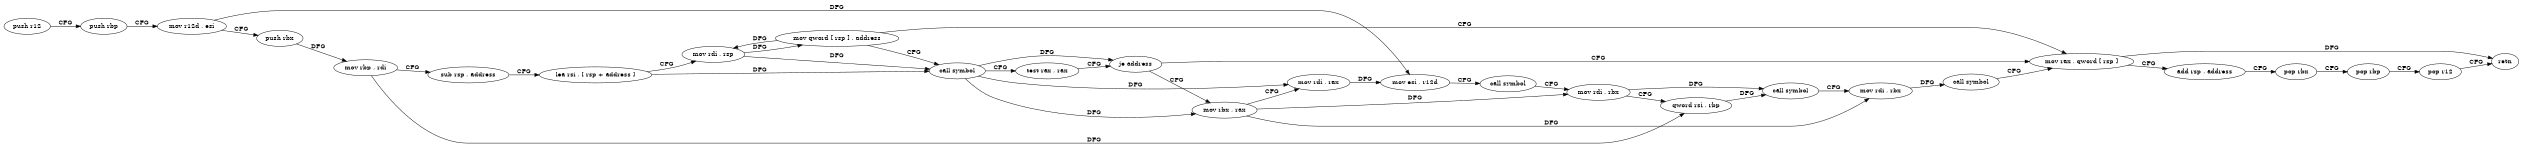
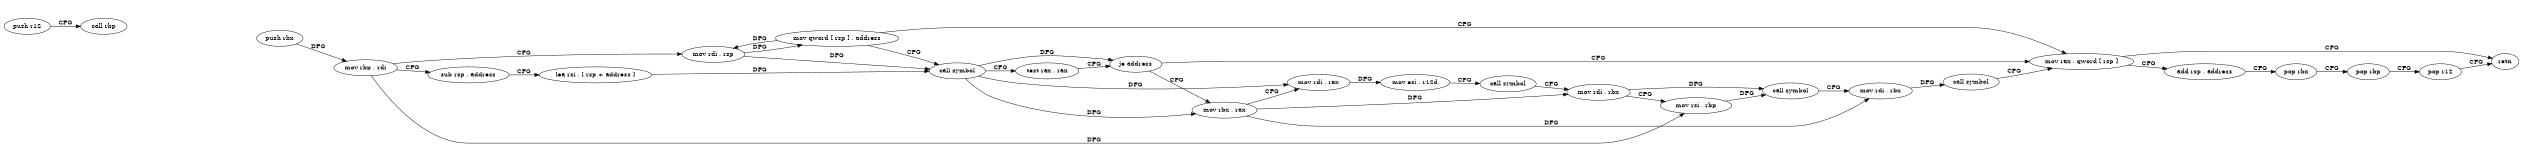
node "push rbp": label "push rbp" -> "call rbp"
node "mov r12d , esi": removed
edge "mov rax , qword [ rsp ]" -> "retn": label "DFG" -> "CFG"
edge "lea rsi , [ rsp + address ]" -> "mov rdi , rsp": now "mov rbp , rdi" -> "mov rdi , rsp"
node "qword rsi , rbp": label "qword rsi , rbp" -> "mov rsi , rbp"
